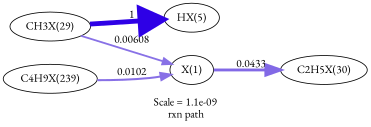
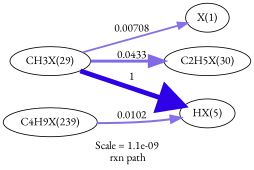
edge "CH3X(29)" -> "X(1)": label " 0.00608" -> " 0.00708"
edge "X(1)" -> "C2H5X(30)": now "CH3X(29)" -> "C2H5X(30)"
edge "C4H9X(239)" -> "X(1)": now "C4H9X(239)" -> "HX(5)"
